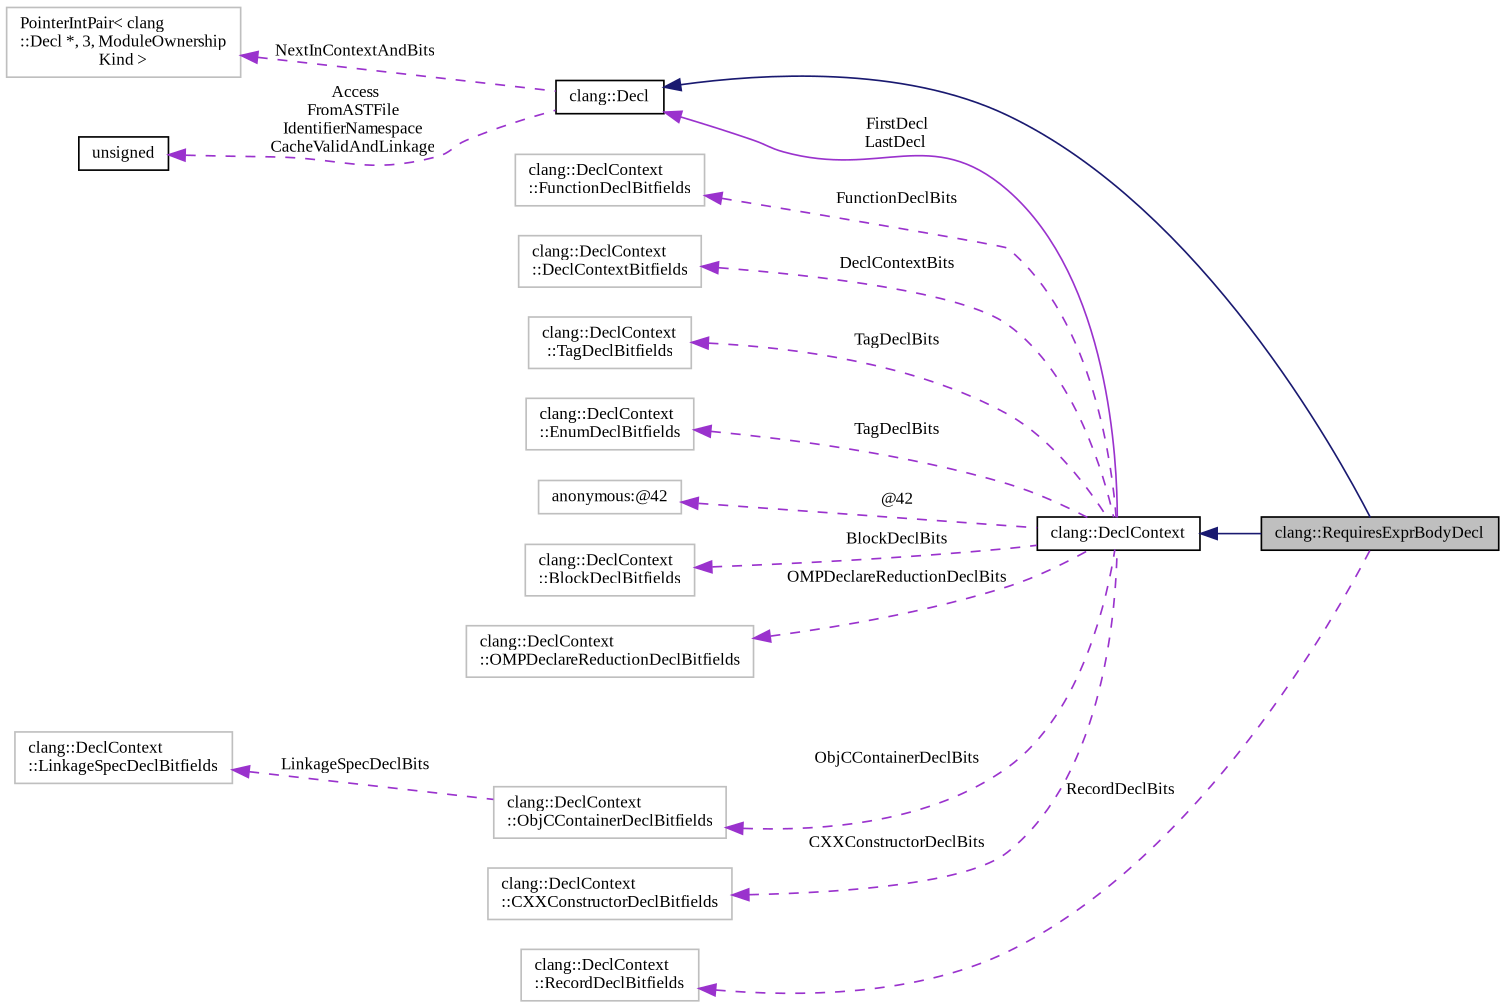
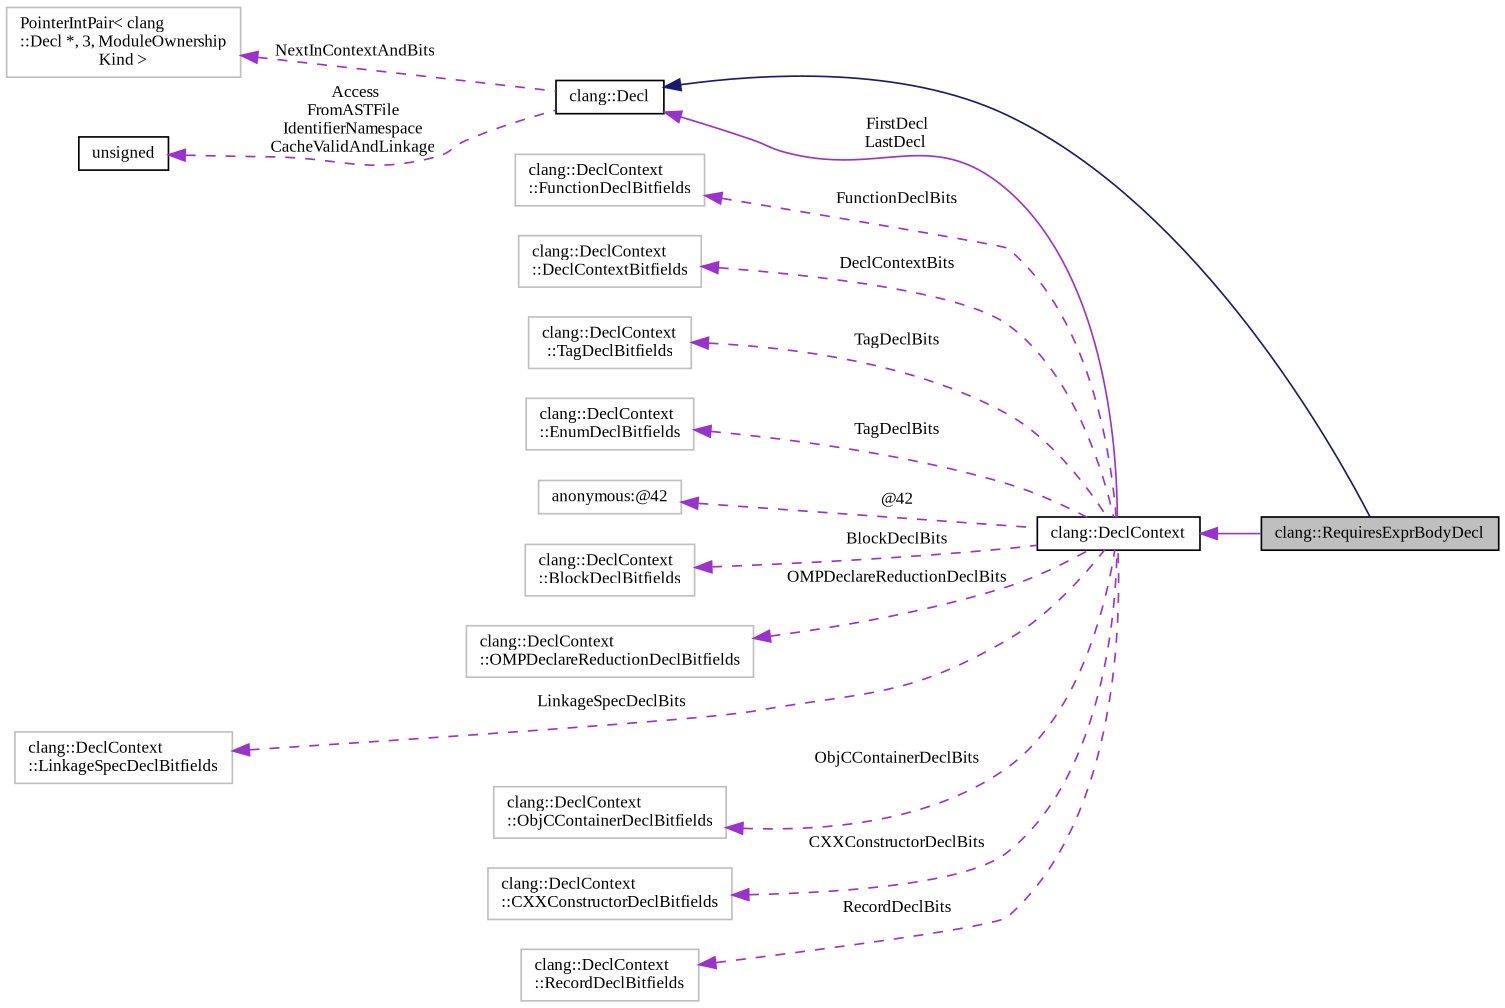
edge "clang::RequiresExprBodyDecl" -> "clang::DeclContext": color midnightblue -> darkorchid3
edge "clang::DeclContext ::ObjCContainerDeclBitfields" -> "clang::DeclContext ::LinkageSpecDeclBitfields": now "clang::DeclContext" -> "clang::DeclContext ::LinkageSpecDeclBitfields"
edge "clang::RequiresExprBodyDecl" -> "clang::DeclContext ::RecordDeclBitfields": now "clang::DeclContext" -> "clang::DeclContext ::RecordDeclBitfields"
